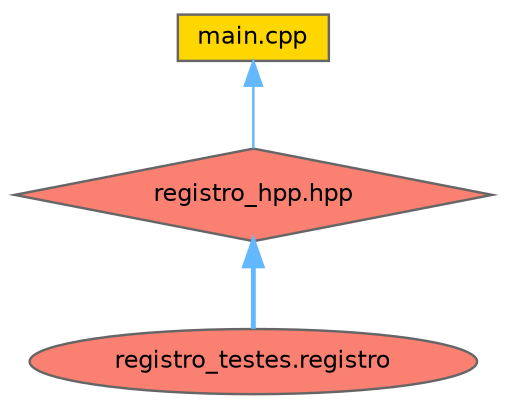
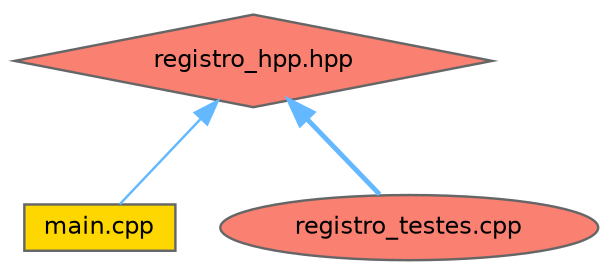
edge "registro_hpp.hpp" -> "main.cpp": reversed
node "registro_testes.registro": label "registro_testes.registro" -> "registro_testes.cpp"
